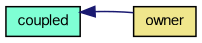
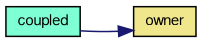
edge "owner" -> "coupled": reversed
